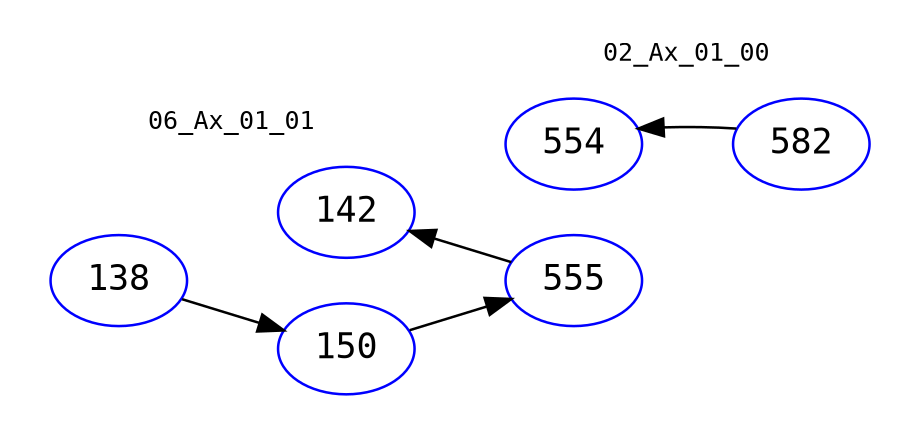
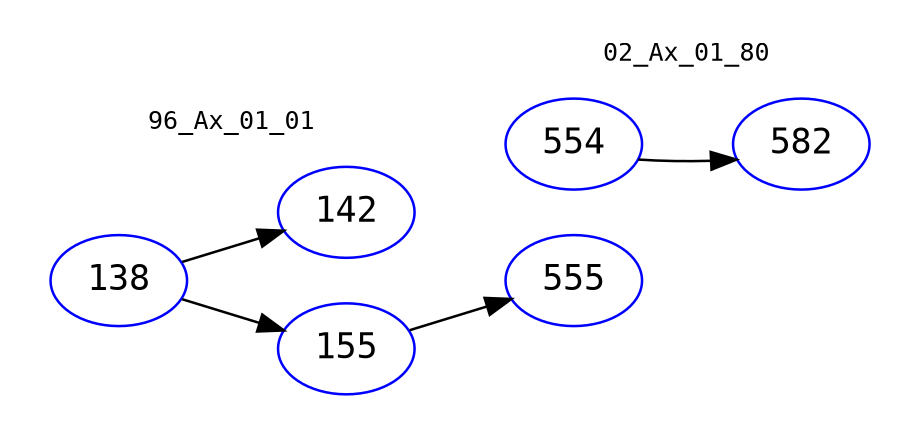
cluster "02_Ax_01_00": label "02_Ax_01_00" -> "02_Ax_01_80"
cluster "06_Ax_01_01": label "06_Ax_01_01" -> "96_Ax_01_01"
edge "582" -> "554": reversed
edge "555" -> "142": now "138" -> "142"
node "150": label "150" -> "155"
